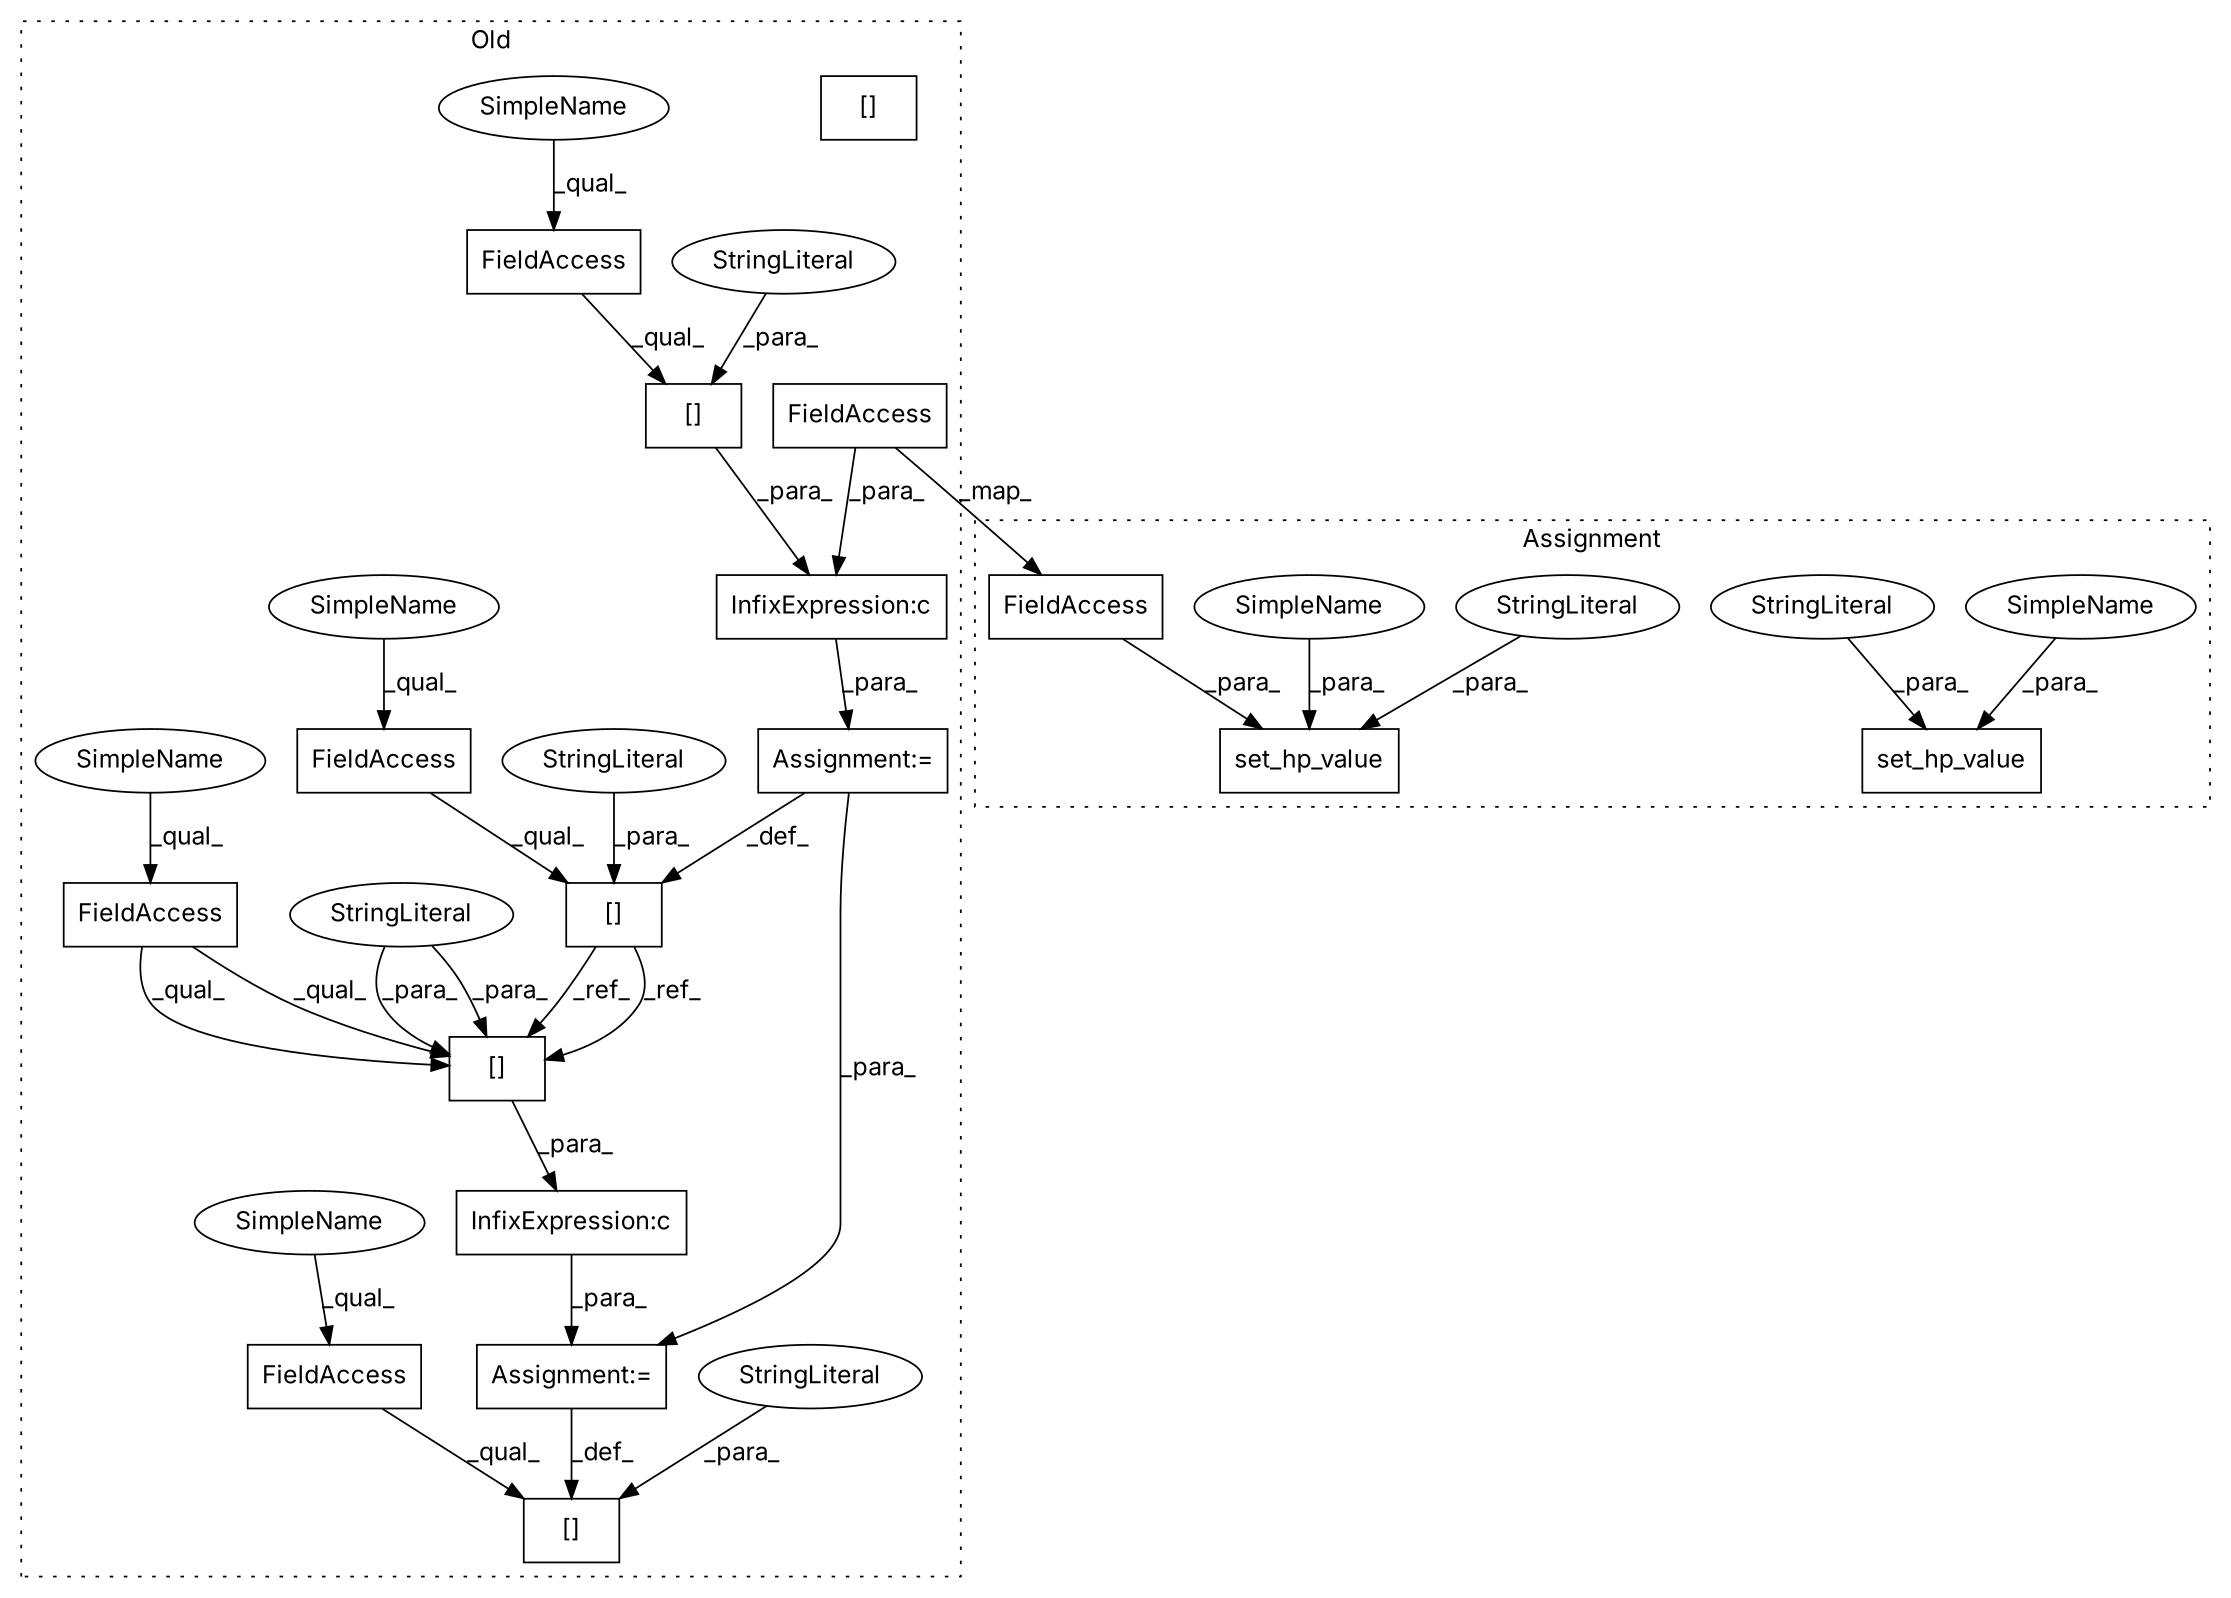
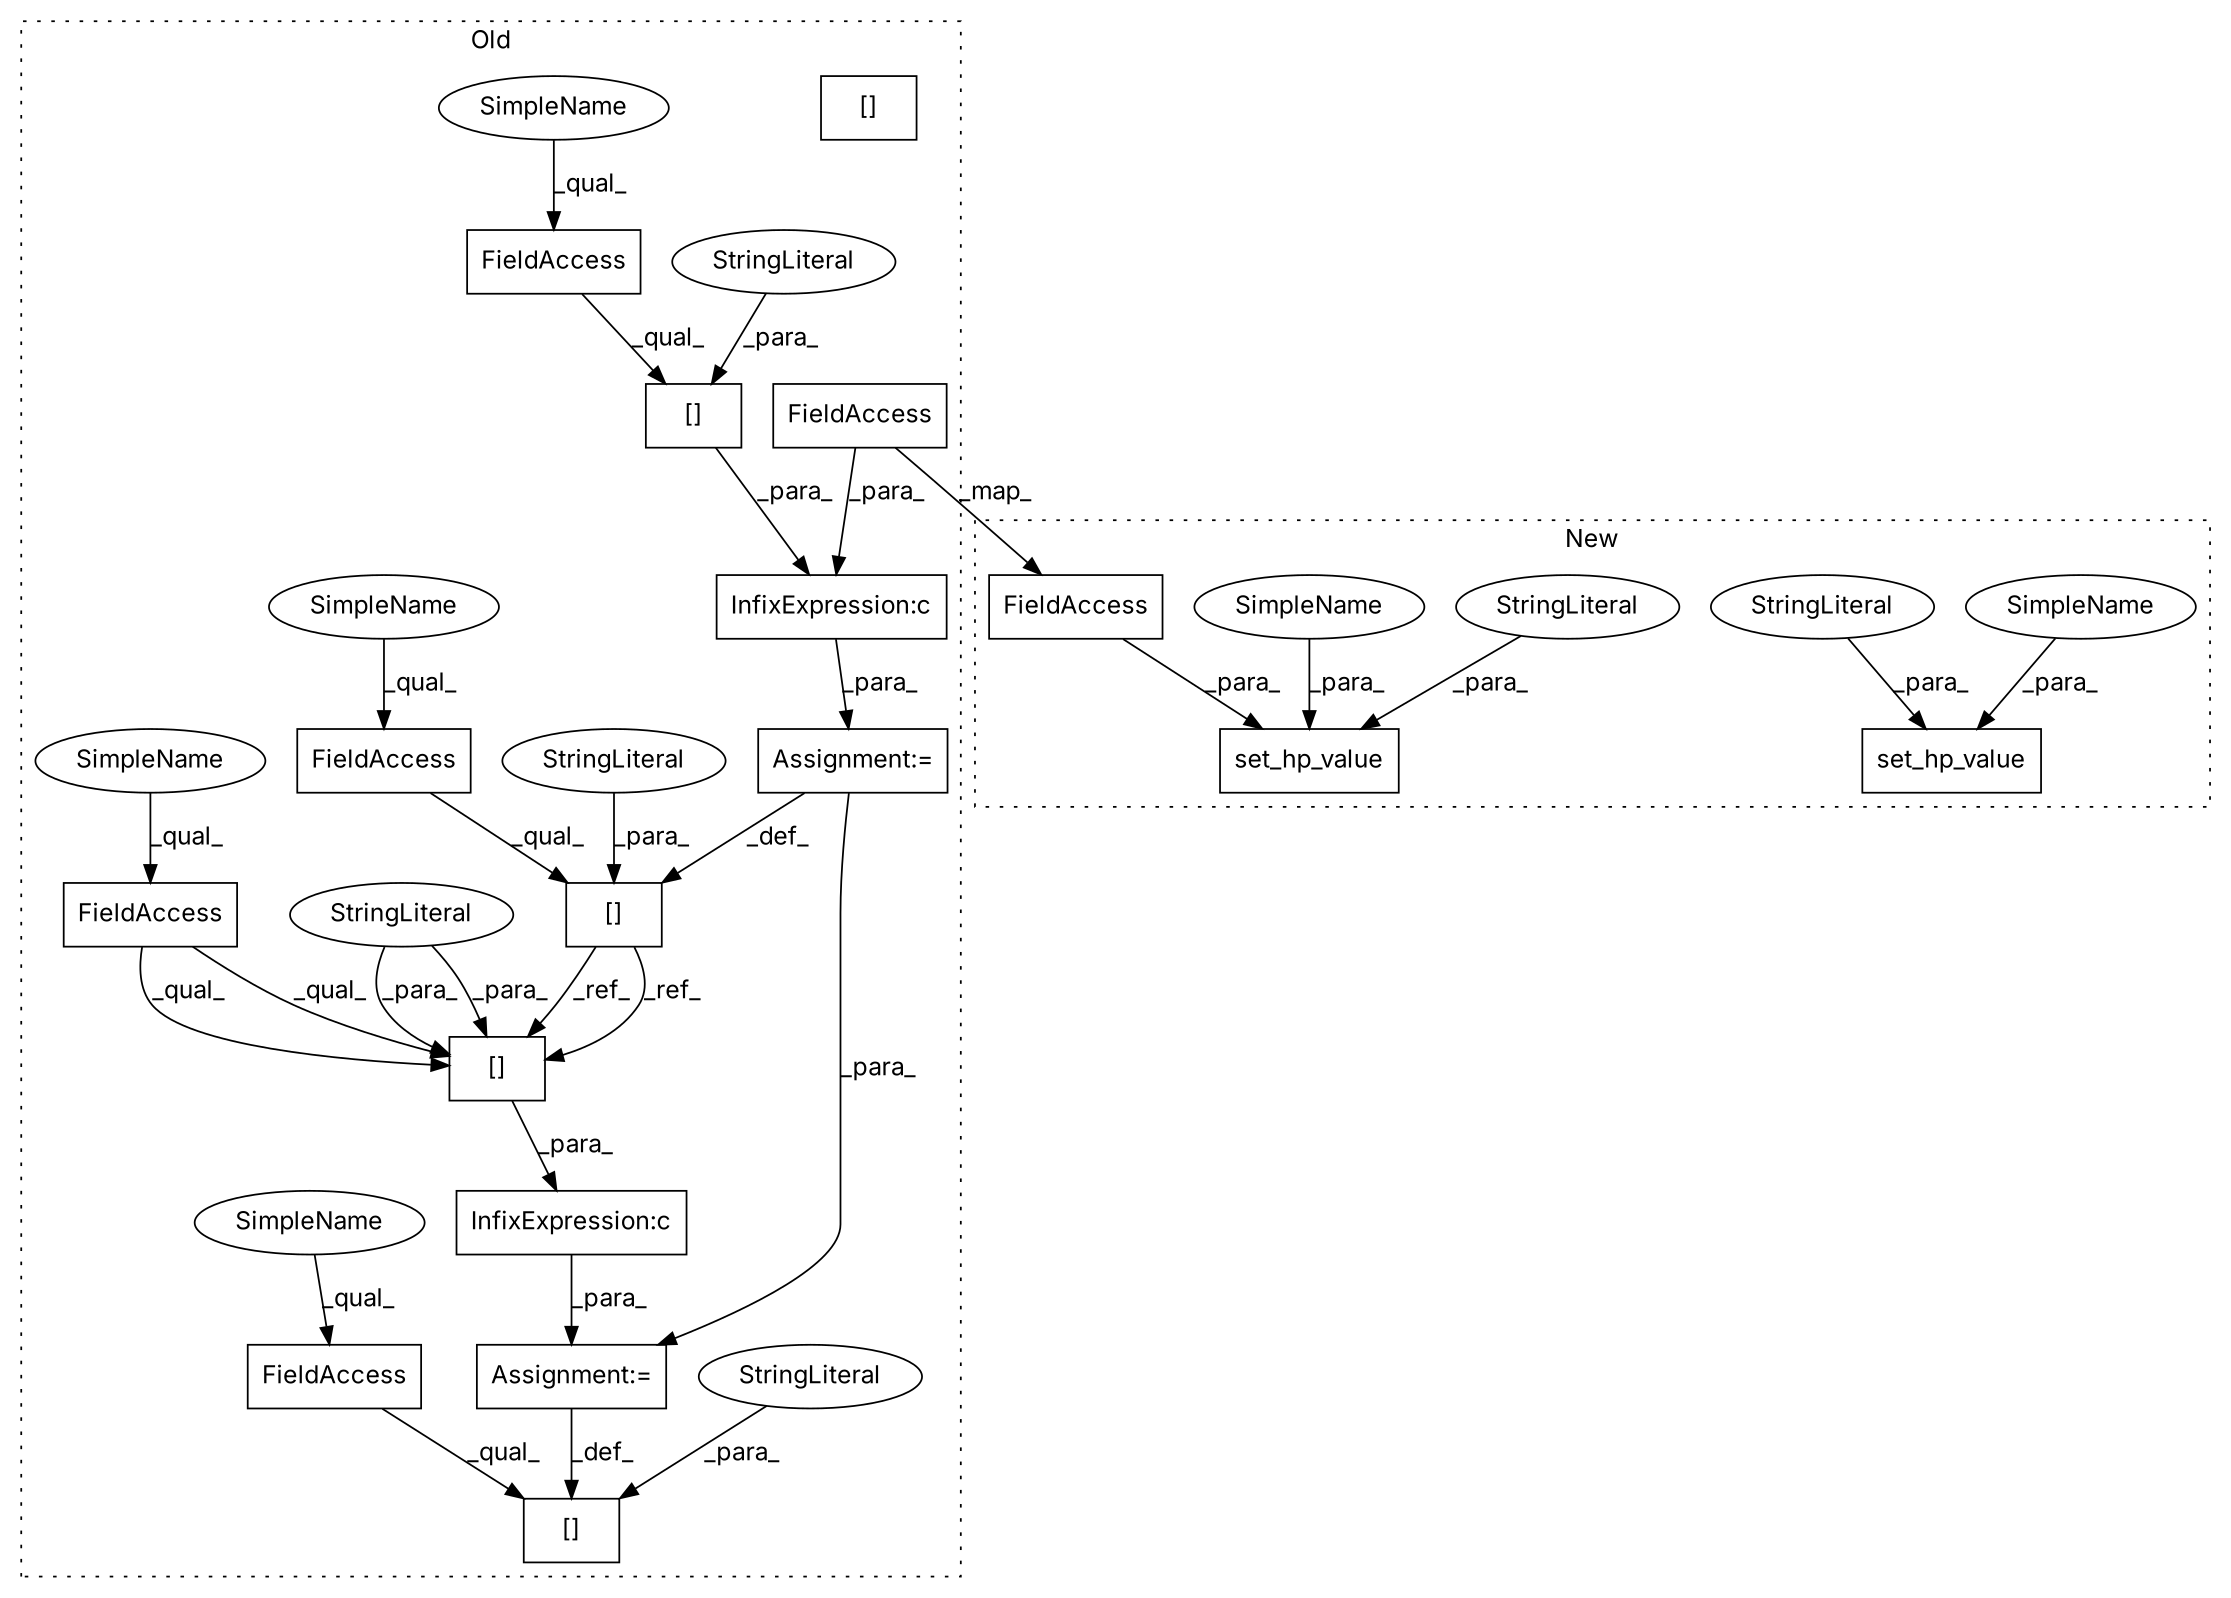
cluster "Assignment": label "Assignment" -> "New"
